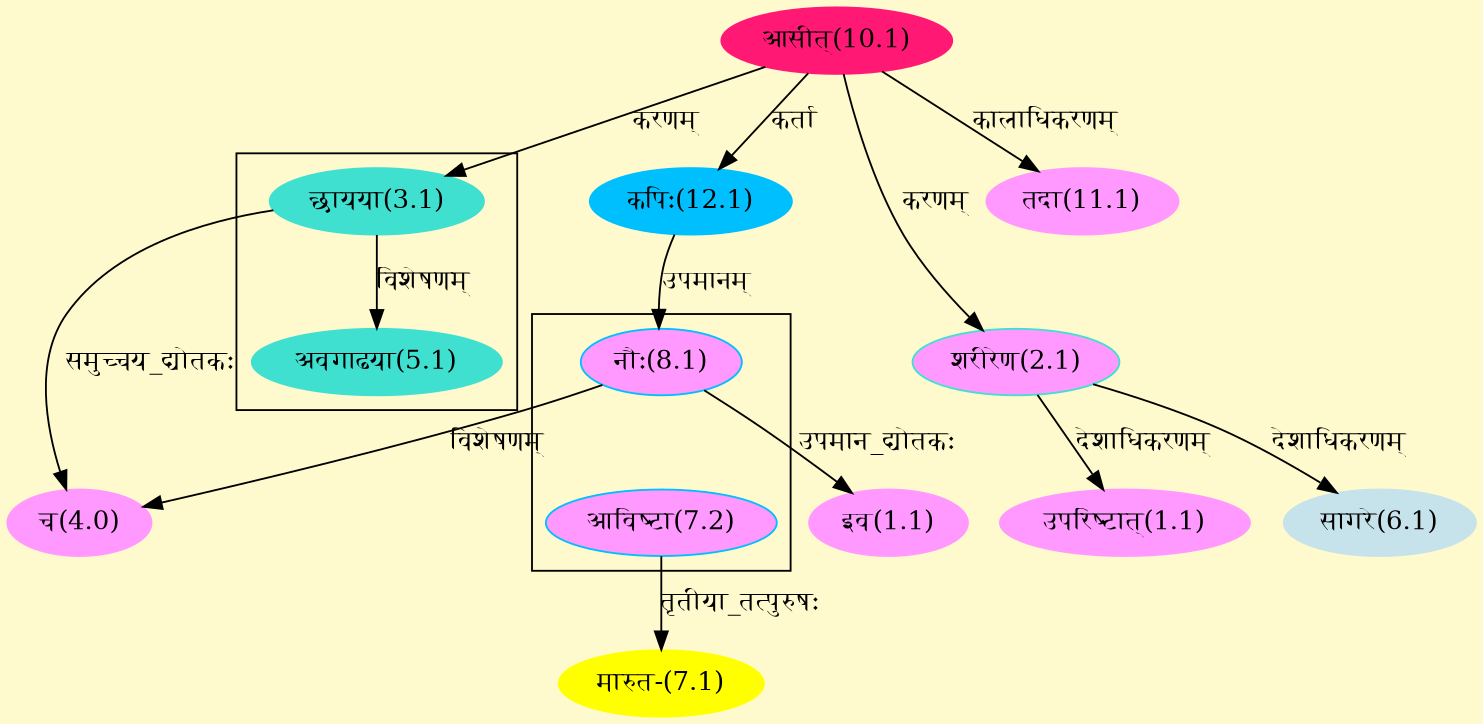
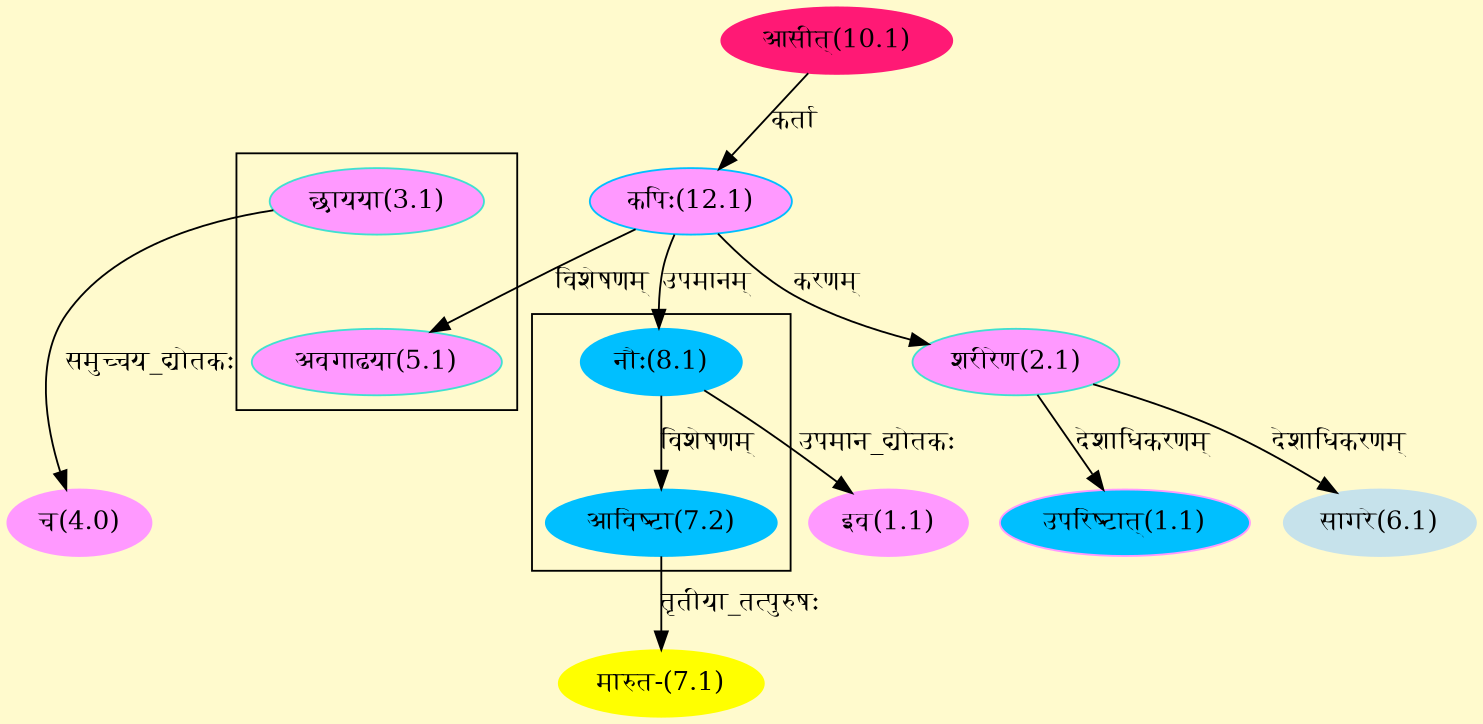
edge "आसीत्(10.1)" -> "छायया(3.1)": removed, label "करणम्"
node "छायया(3.1)": fillcolor #40e0d0 -> #ff99ff
node "कपिः(12.1)": fillcolor #00bfff -> #ff99ff
node "तदा(11.1)": removed
edge "आसीत्(10.1)" -> "शरीरेण(2.1)": now "कपिः(12.1)" -> "शरीरेण(2.1)"
edge "छायया(3.1)" -> "अवगाढया(5.1)": now "कपिः(12.1)" -> "अवगाढया(5.1)"
node "अवगाढया(5.1)": fillcolor #40e0d0 -> #ff99ff
node "नौः(8.1)": fillcolor #ff99ff -> #00bfff
edge "नौः(8.1)" -> "च(4.0)": now "नौः(8.1)" -> "आविष्टा(7.2)"
node "आविष्टा(7.2)": fillcolor #ff99ff -> #00bfff
node "उपरिष्टात्(1.1)": fillcolor #ff99ff -> #00bfff
